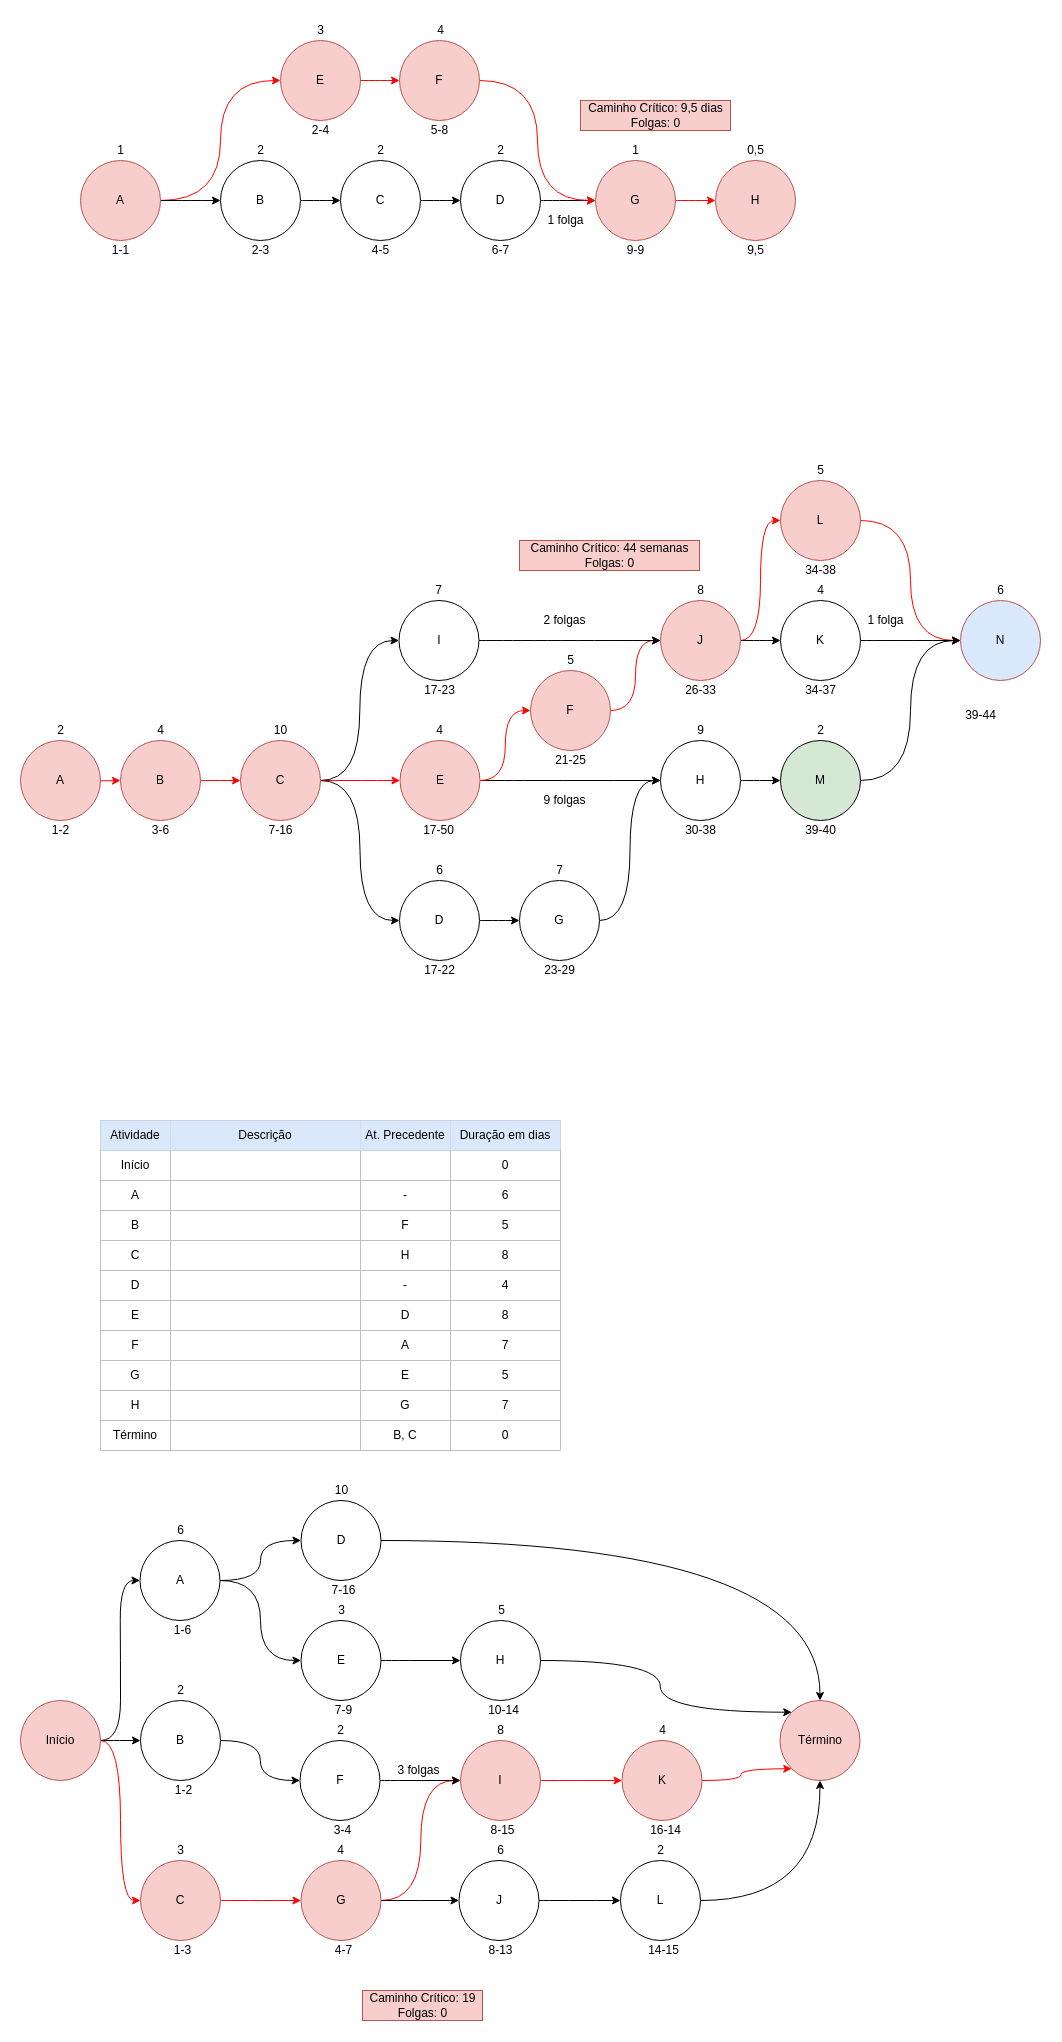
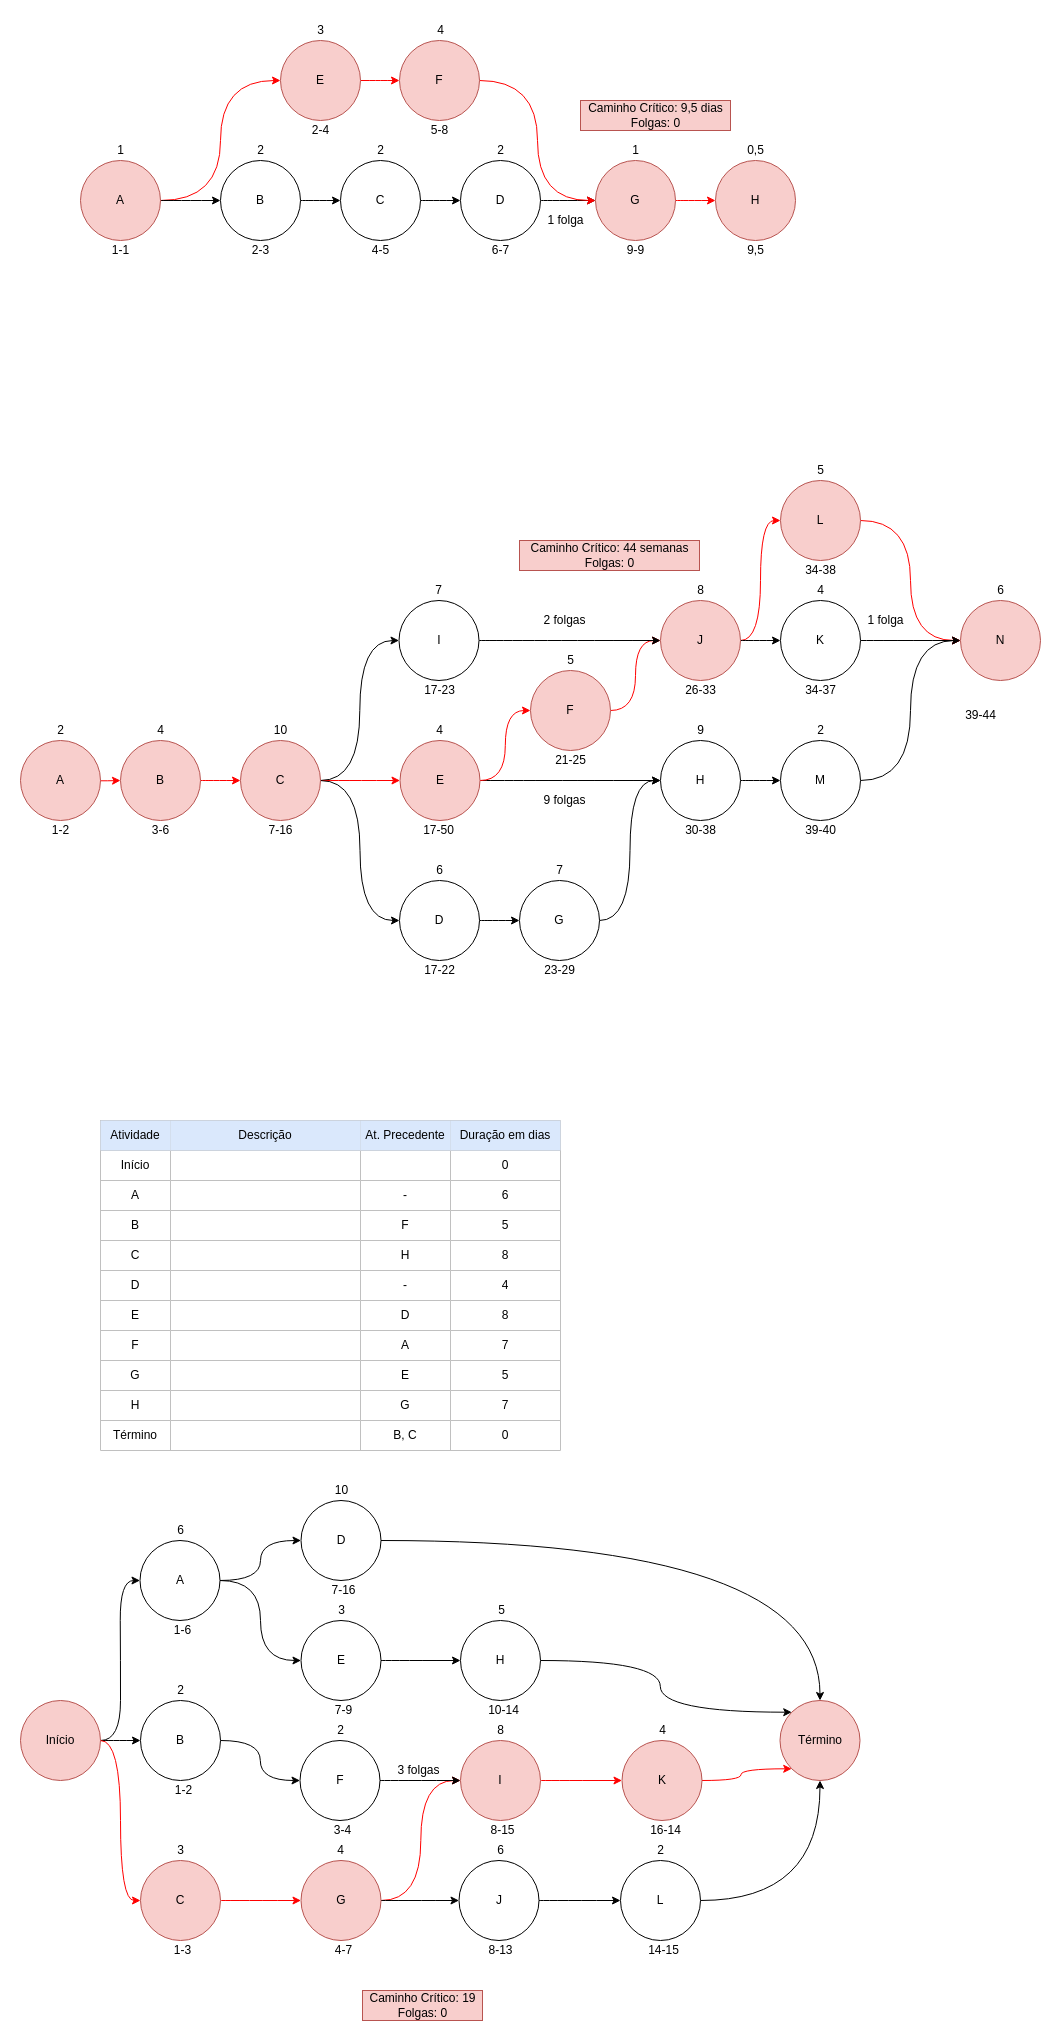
node "N": fillcolor #dae8fc -> #f8cecc
node "M": fillcolor #d5e8d4 -> #ffffff
